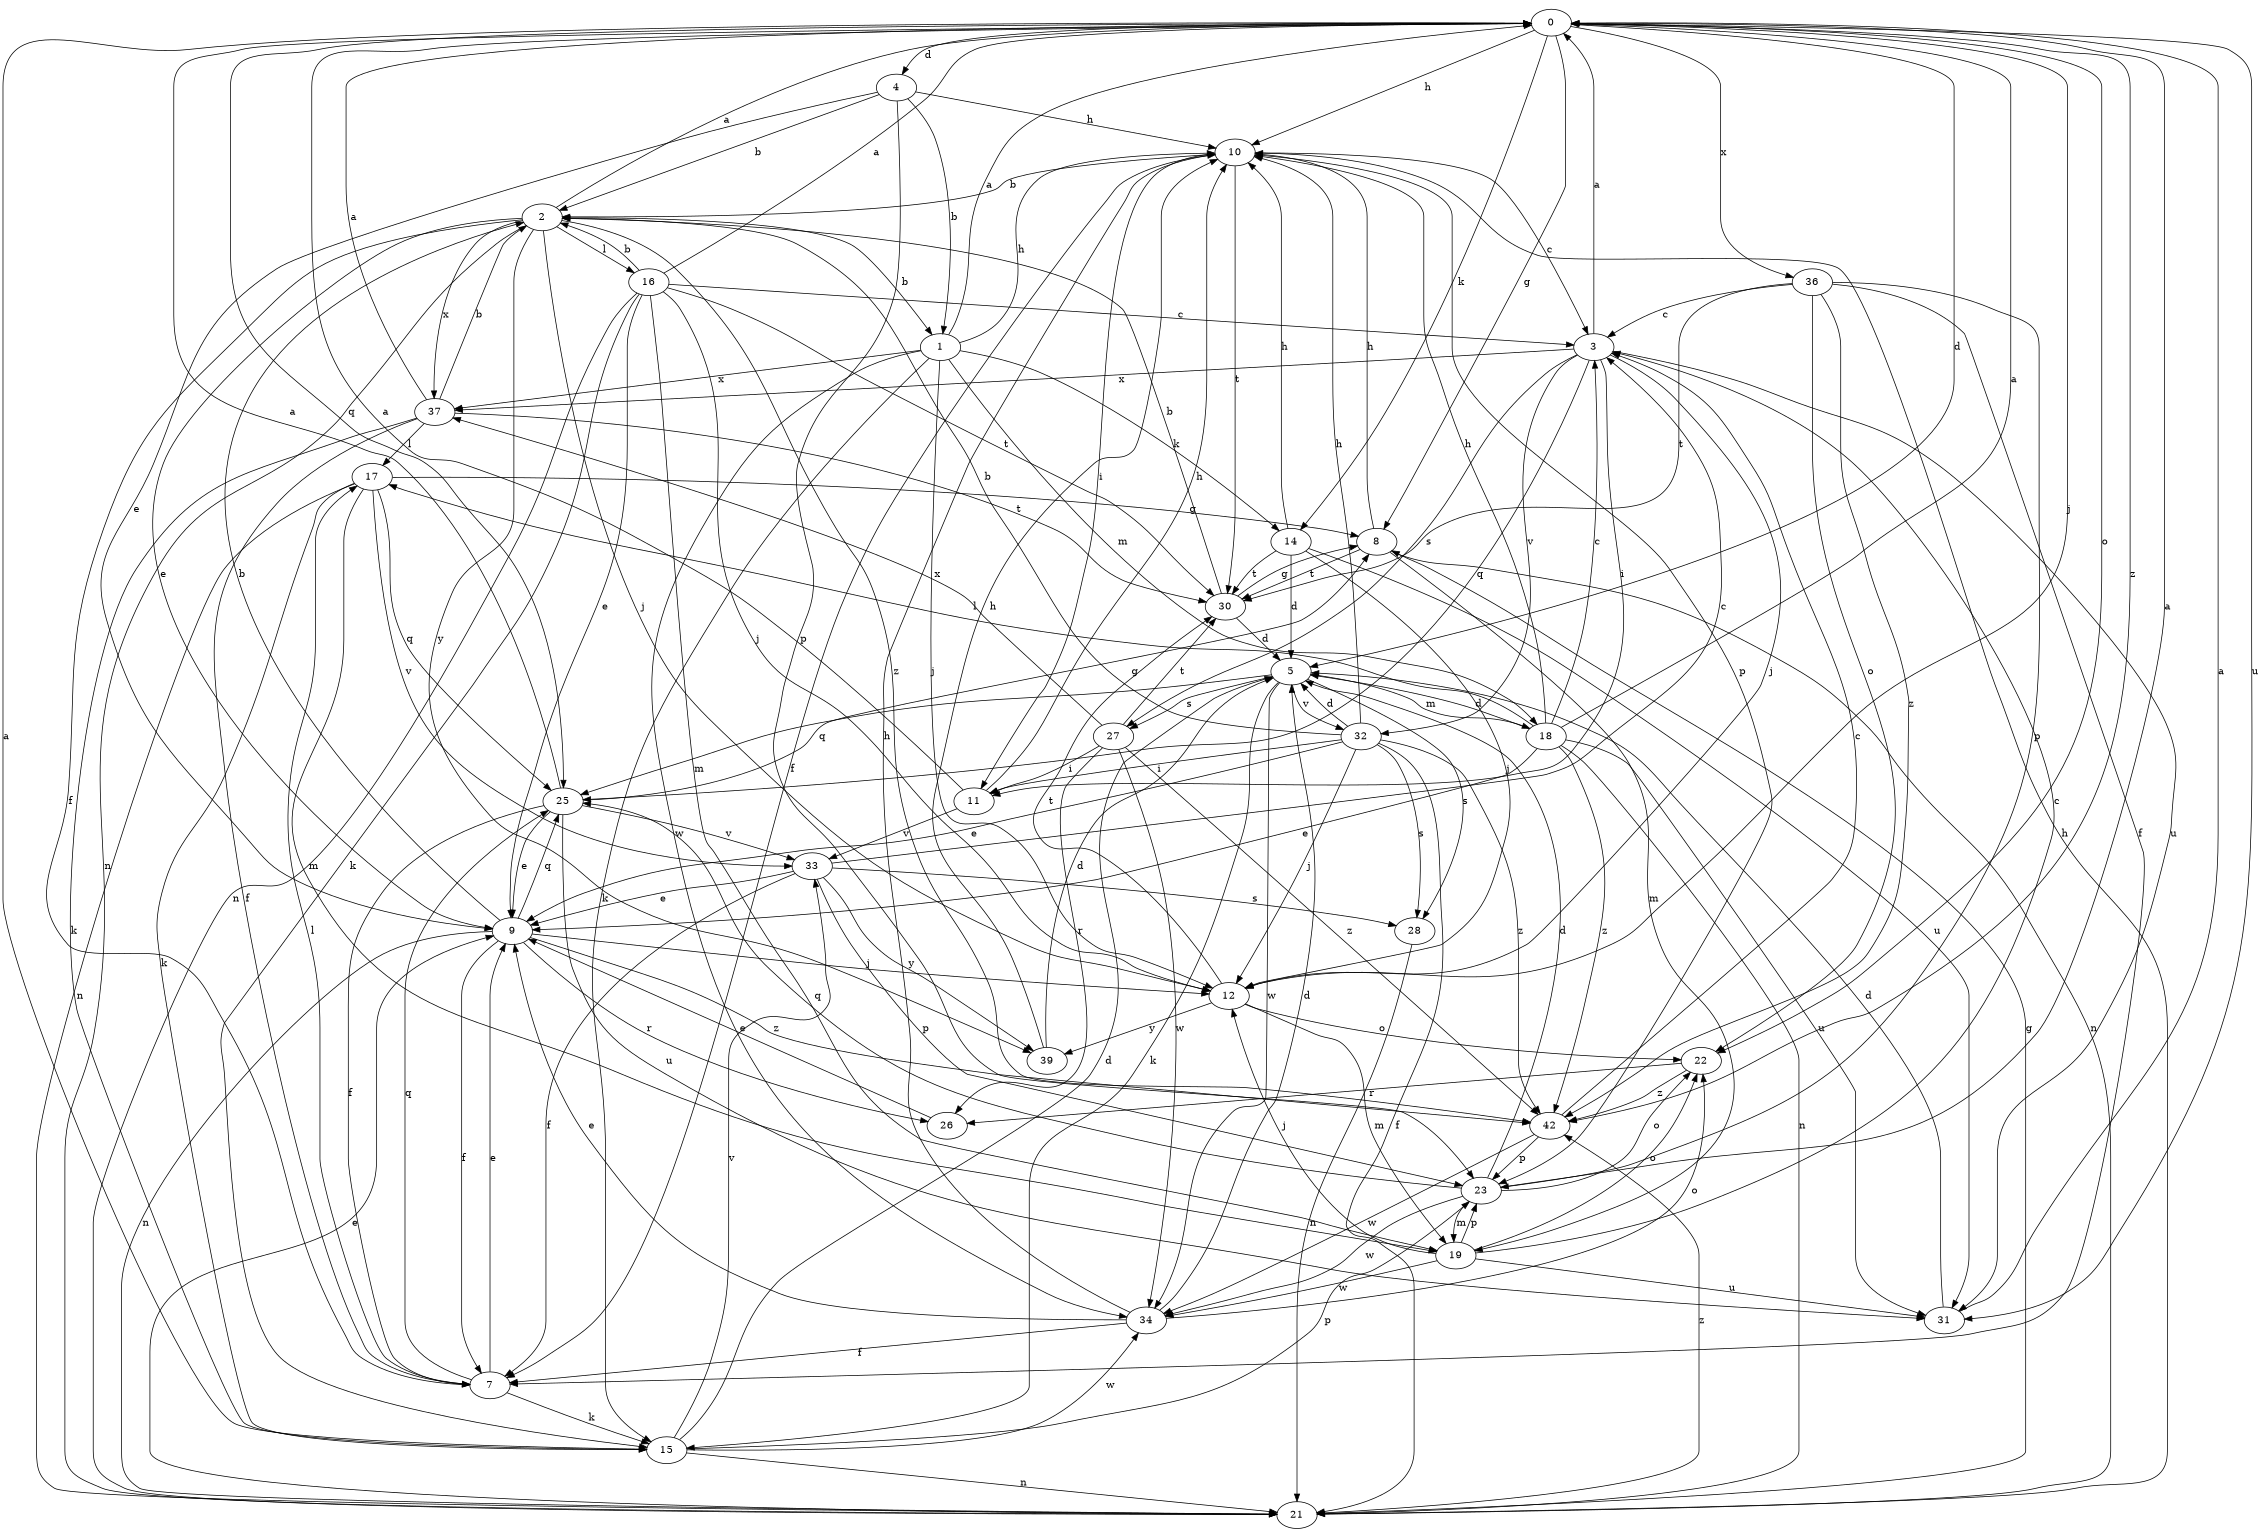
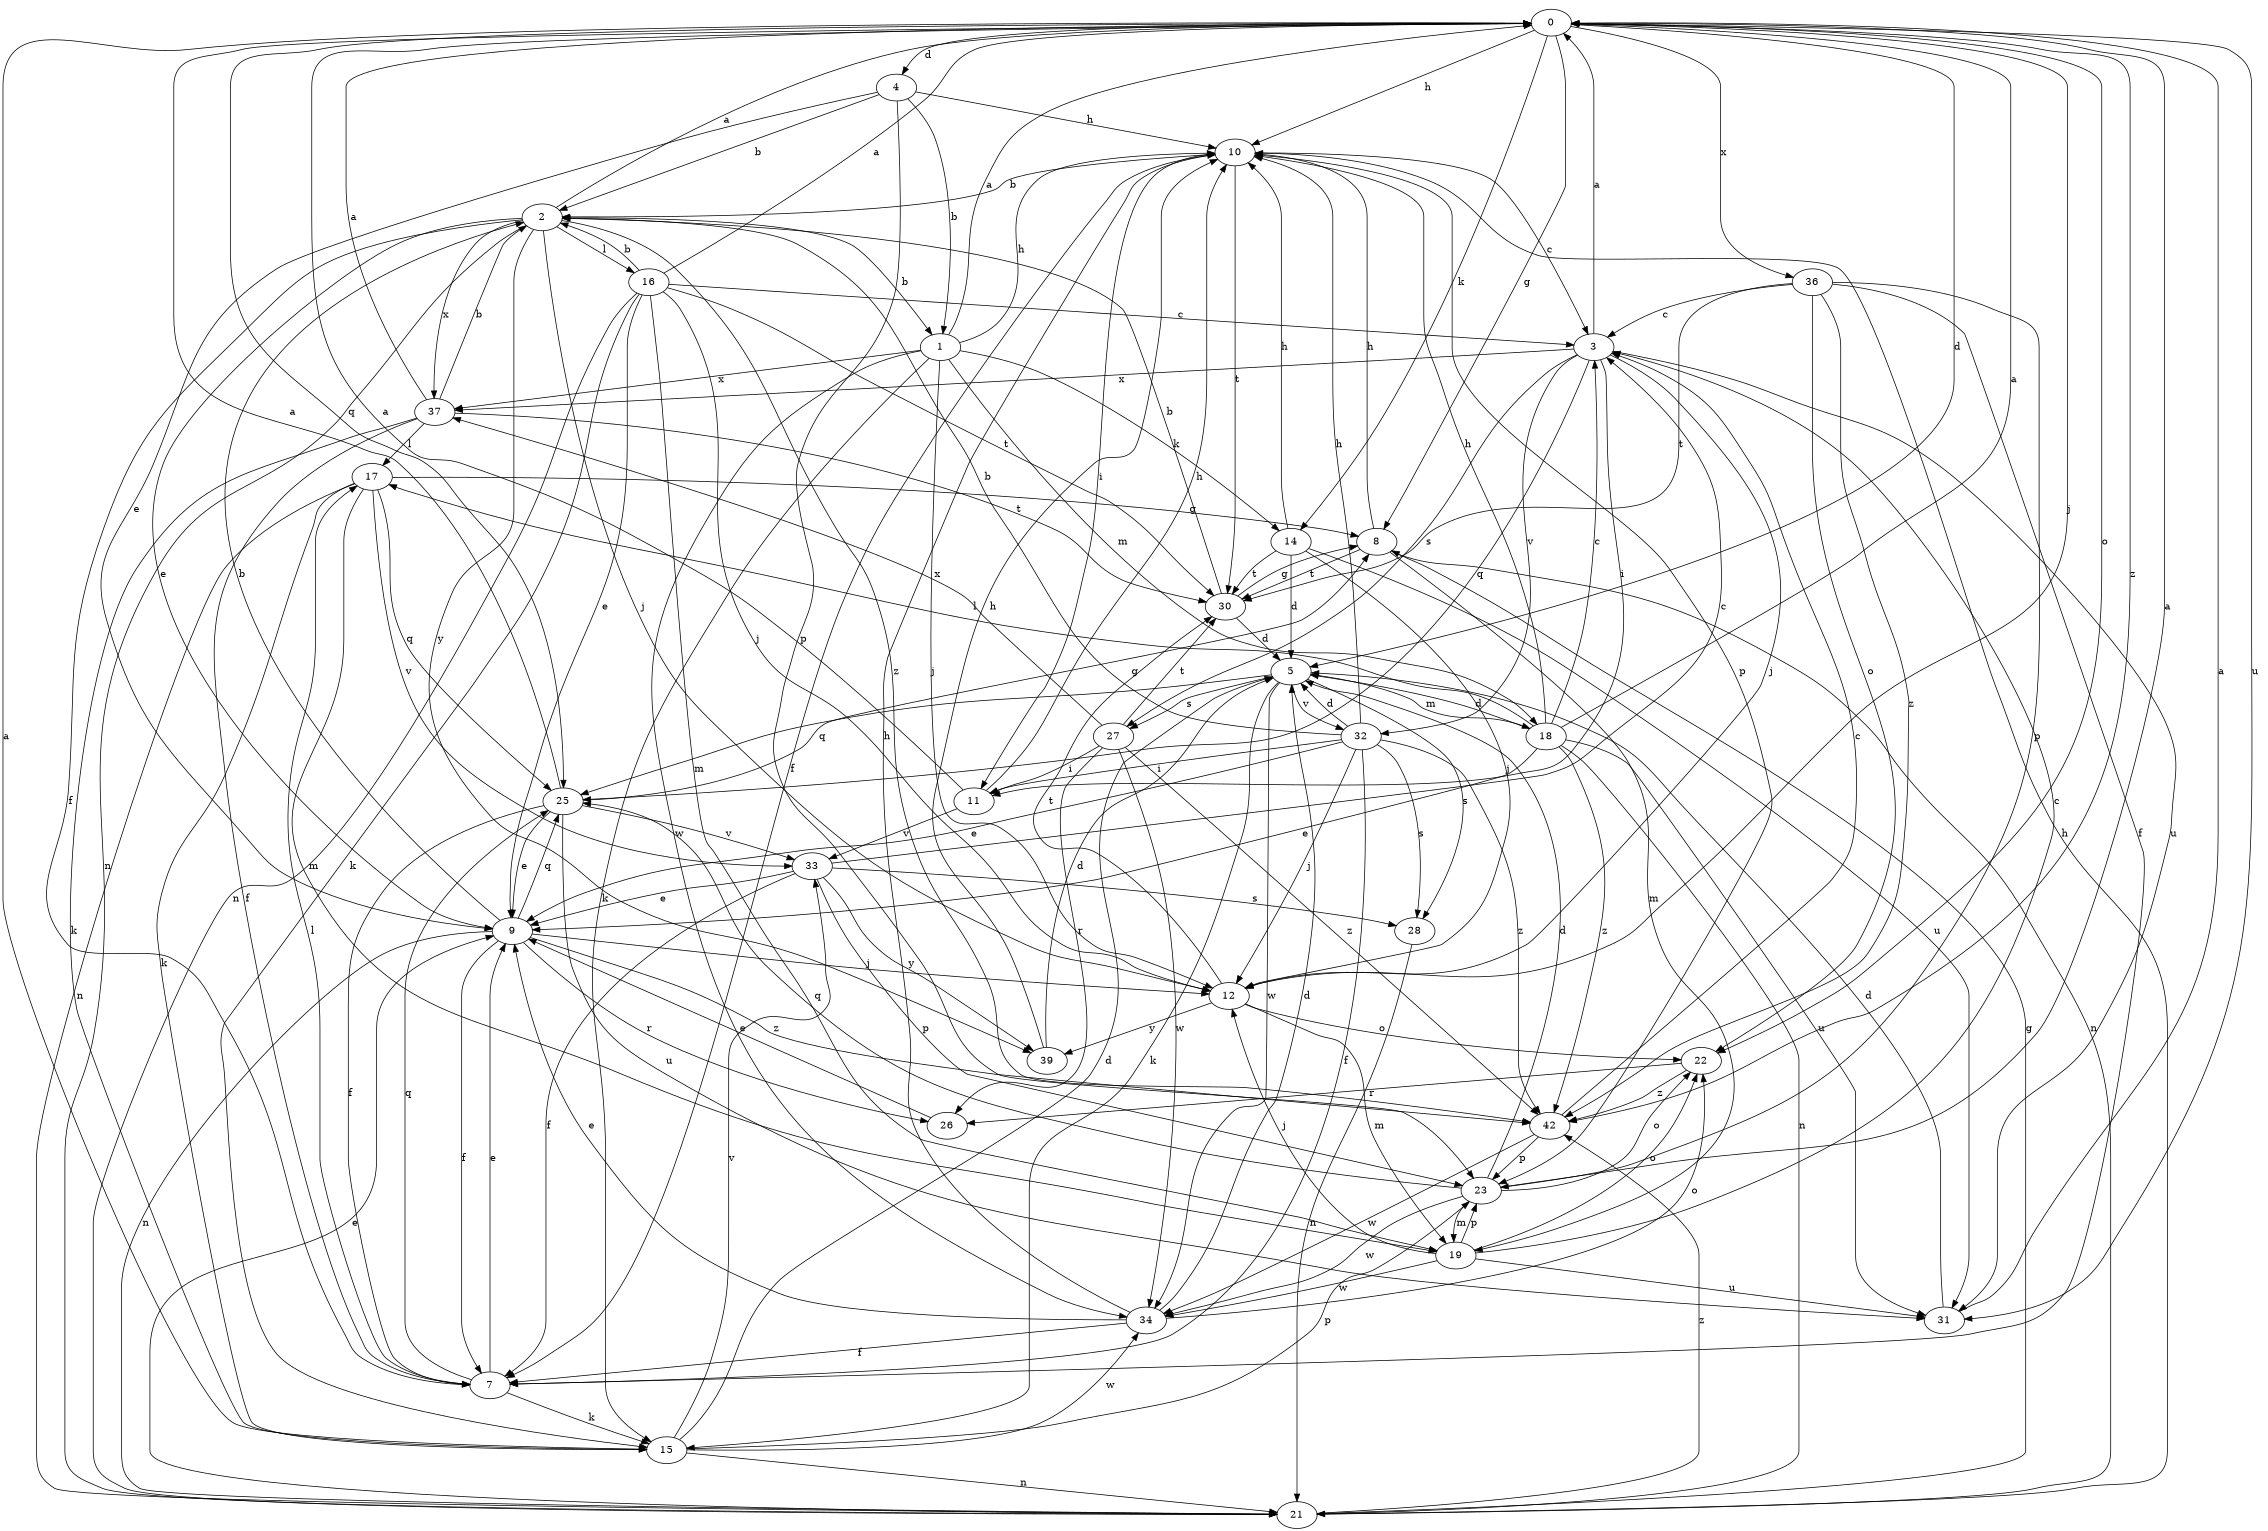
edge "32" -> "21": now "32" -> "7"
